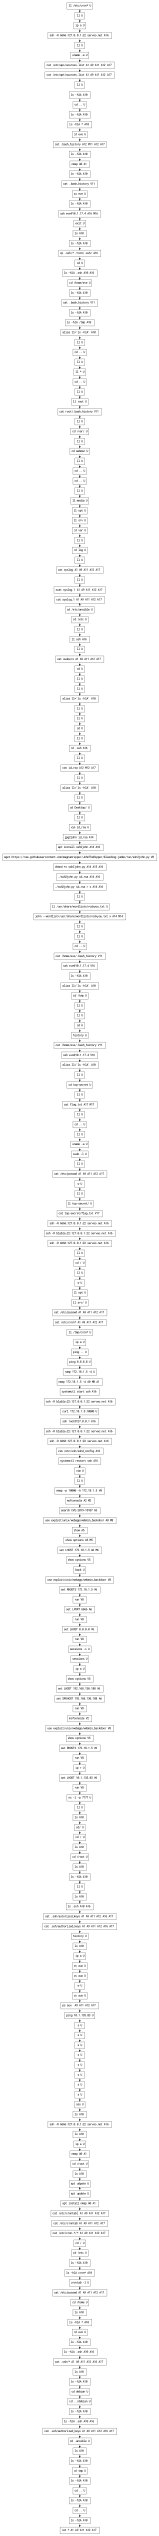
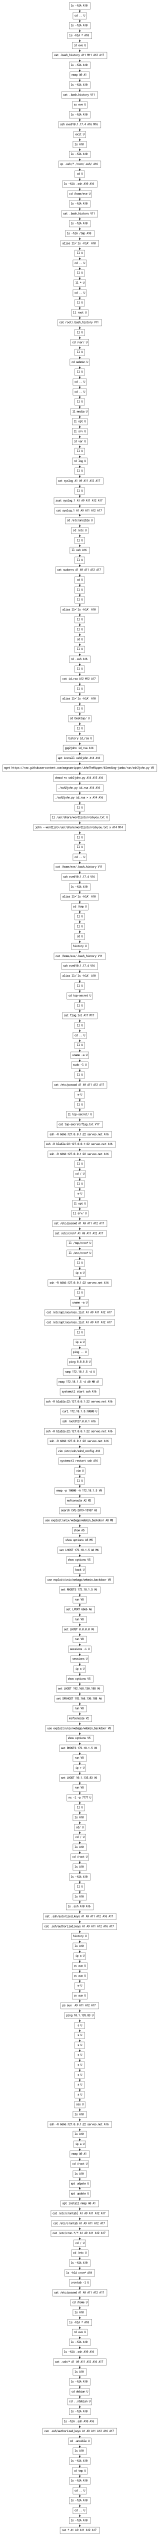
node "cat .bash_history A12 M11 A12 A17": label "cat .bash_history A12 M11 A12 A17" -> "cat .bash_history A11 M11 A12 A17"
node "vim id_rsa U": label "vim id_rsa U" -> "history id_rsa U"
edge "ll /tmp/cron* U" -> "ll /etc/cron* U": added
